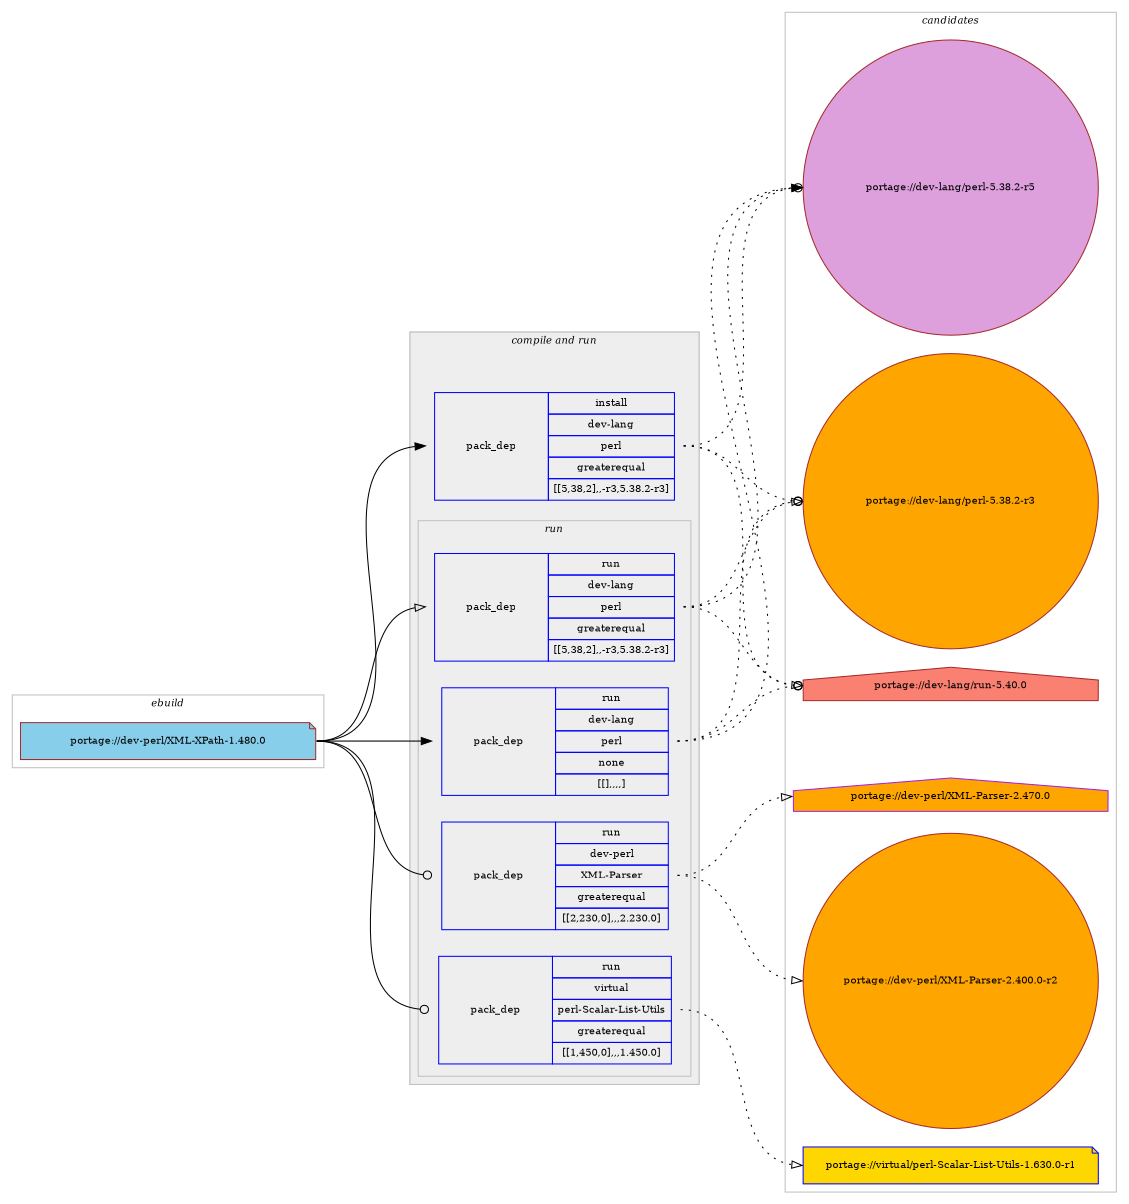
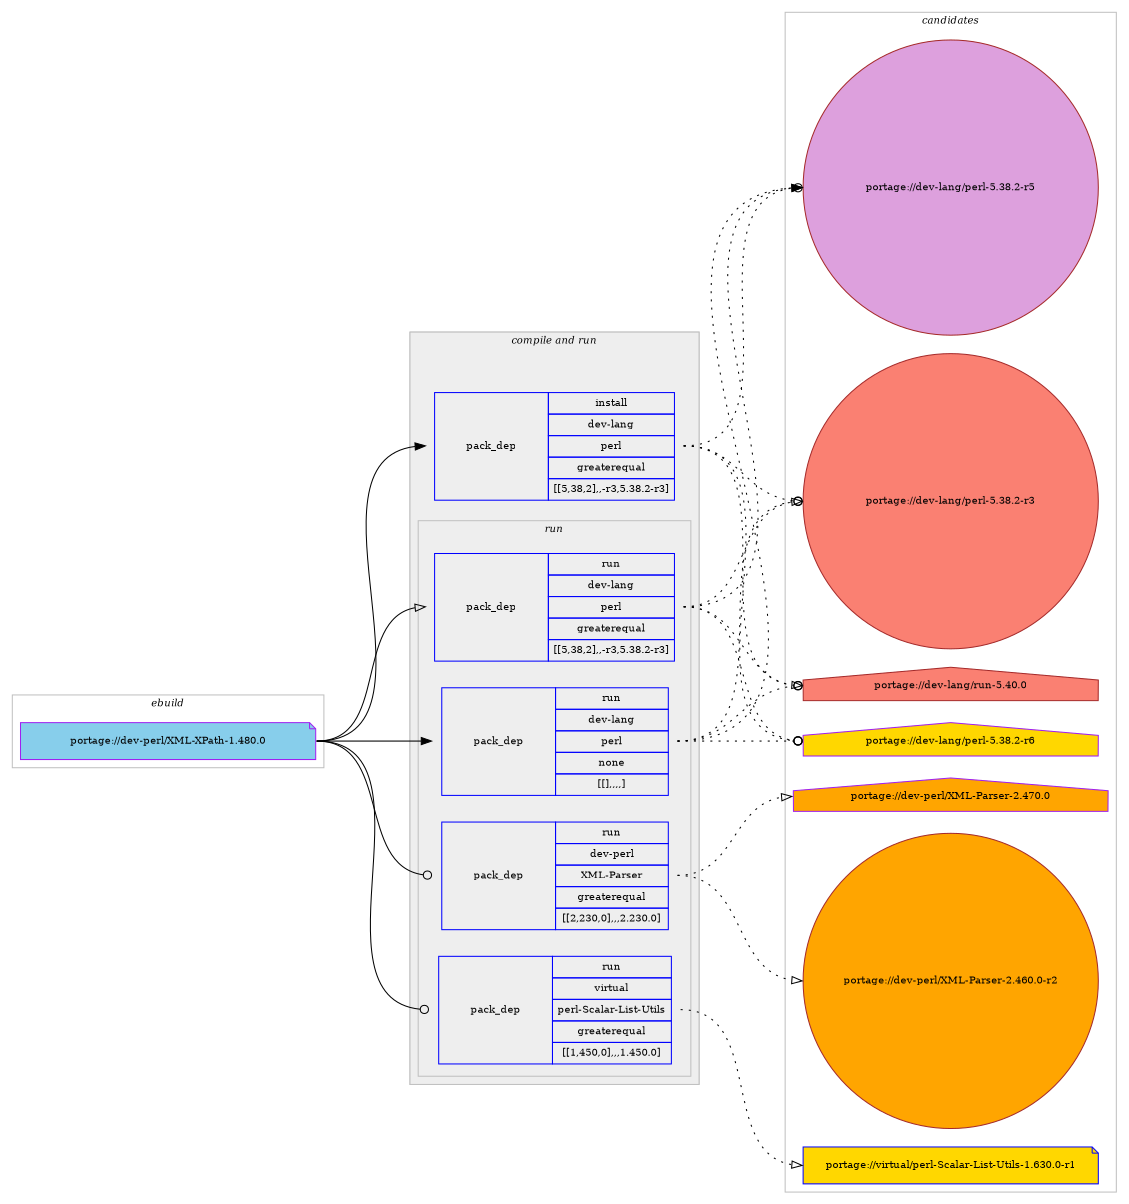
node "portage://dev-lang/perl-5.38.2-r3": fillcolor orange -> salmon
node "portage://dev-perl/XML-XPath-1.480.0": color brown -> purple
node "portage://dev-lang/perl-5.38.2-r6": added
node "portage://dev-perl/XML-Parser-2.400.0-r2": label "portage://dev-perl/XML-Parser-2.400.0-r2" -> "portage://dev-perl/XML-Parser-2.460.0-r2"
